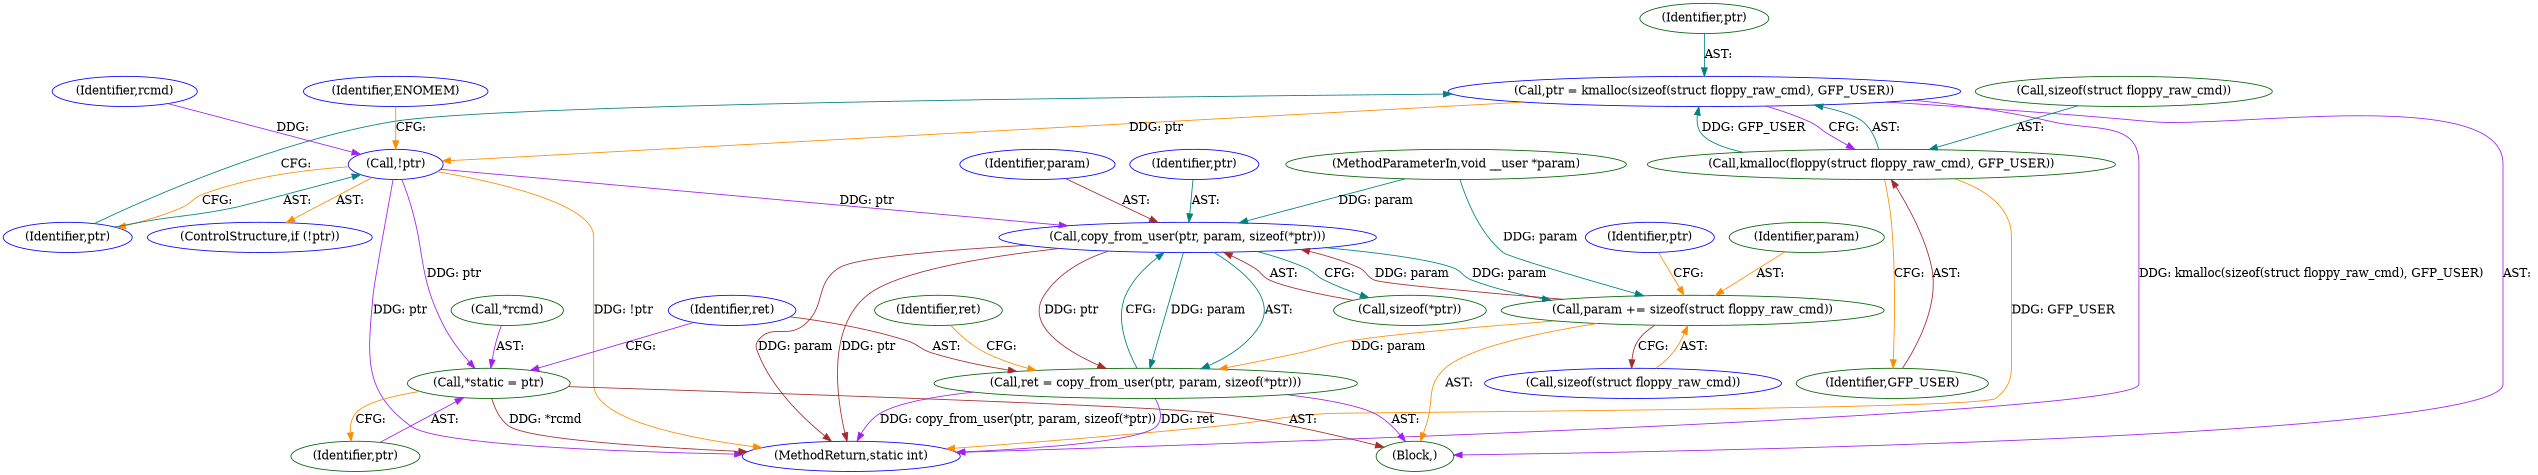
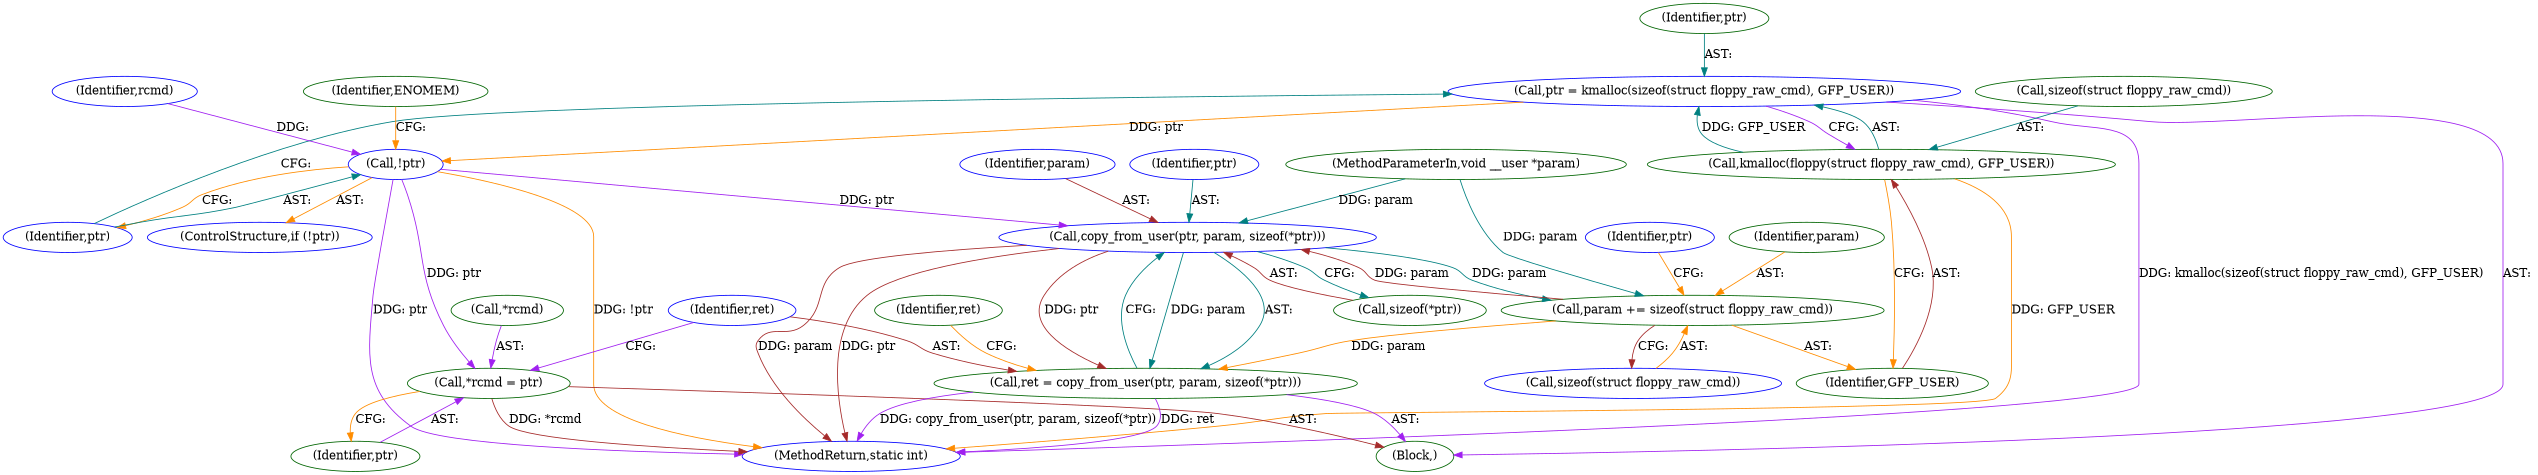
node "(Identifier,ENOMEM)": color blue -> darkgreen
edge "(Call,param += sizeof(struct floppy_raw_cmd))" -> "(Block,)": now "(Call,param += sizeof(struct floppy_raw_cmd))" -> "(Identifier,GFP_USER)"
node "(Call,*static = ptr)": label "(Call,*static = ptr)" -> "(Call,*rcmd = ptr)"
